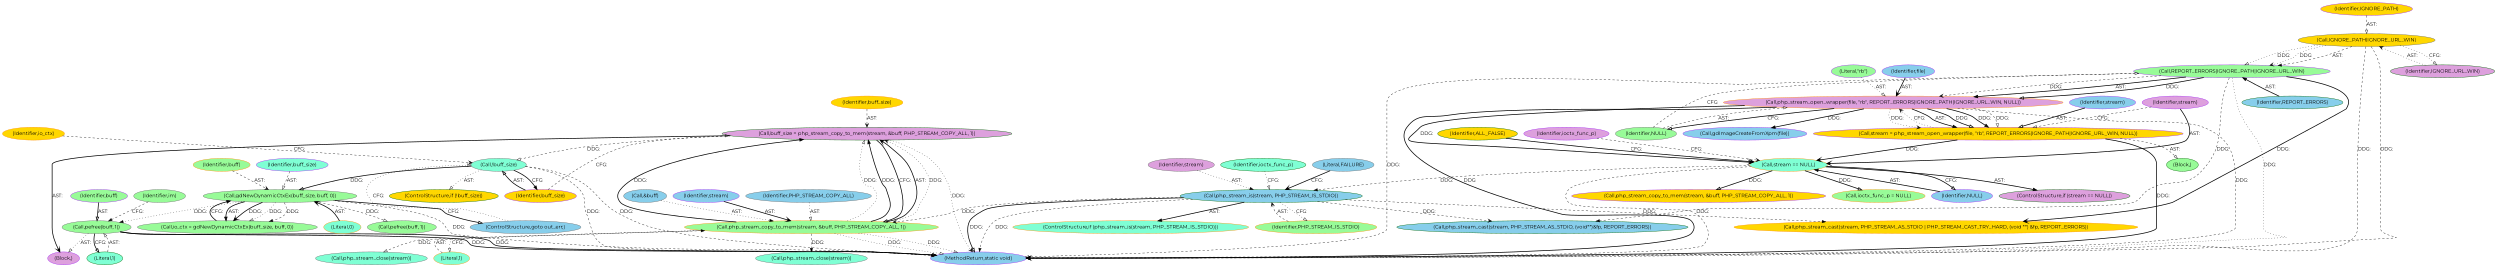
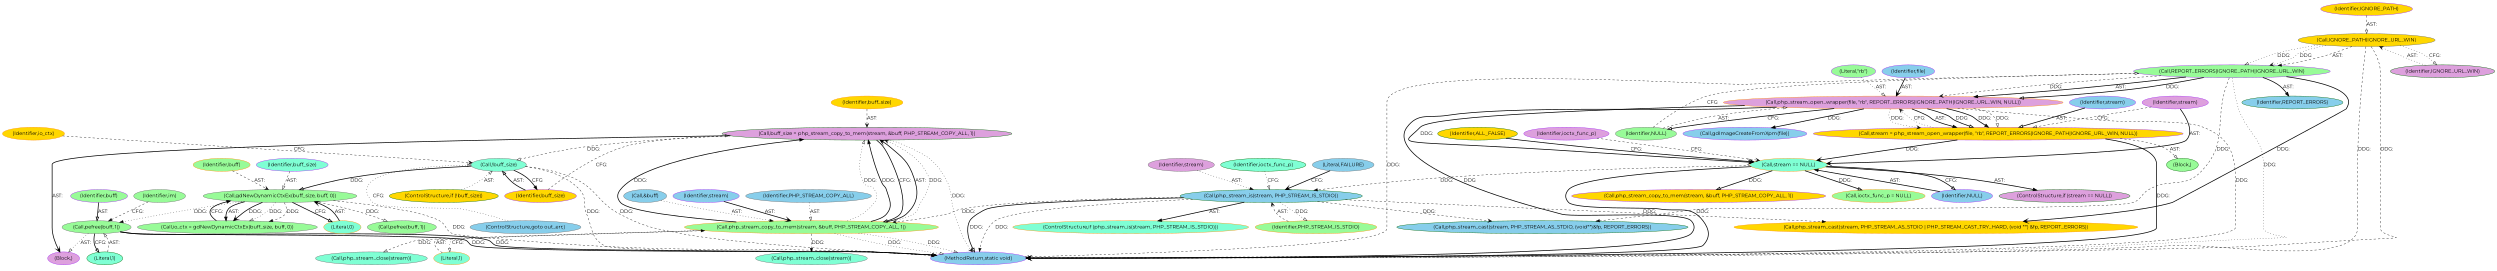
edge "(Identifier,REPORT_ERRORS)" -> "(Call,REPORT_ERRORS|IGNORE_PATH|IGNORE_URL_WIN)": reversed
edge "(Call,!buff_size)" -> "(ControlStructure,if (!buff_size))": reversed
edge "(Call,gdNewDynamicCtxEx(buff_size, buff, 0))" -> "(ControlStructure,goto out_err;)": now "(Call,gdNewDynamicCtxEx(buff_size, buff, 0))" -> "(Literal,0)"
edge "(Call,php_stream_is(stream, PHP_STREAM_IS_STDIO))" -> "(Identifier,PHP_STREAM_IS_STDIO)": label "CFG: " -> "DDG: "
edge "(Call,stream == NULL)" -> "(MethodReturn,static void)": style dashed -> bold
